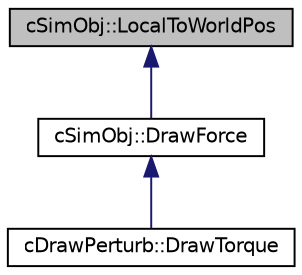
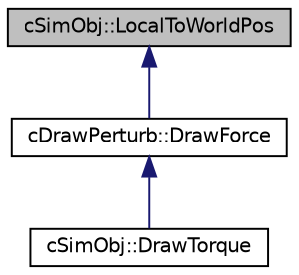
node "cSimObj::DrawForce": label "cSimObj::DrawForce" -> "cDrawPerturb::DrawForce"
node "cDrawPerturb::DrawTorque": label "cDrawPerturb::DrawTorque" -> "cSimObj::DrawTorque"
